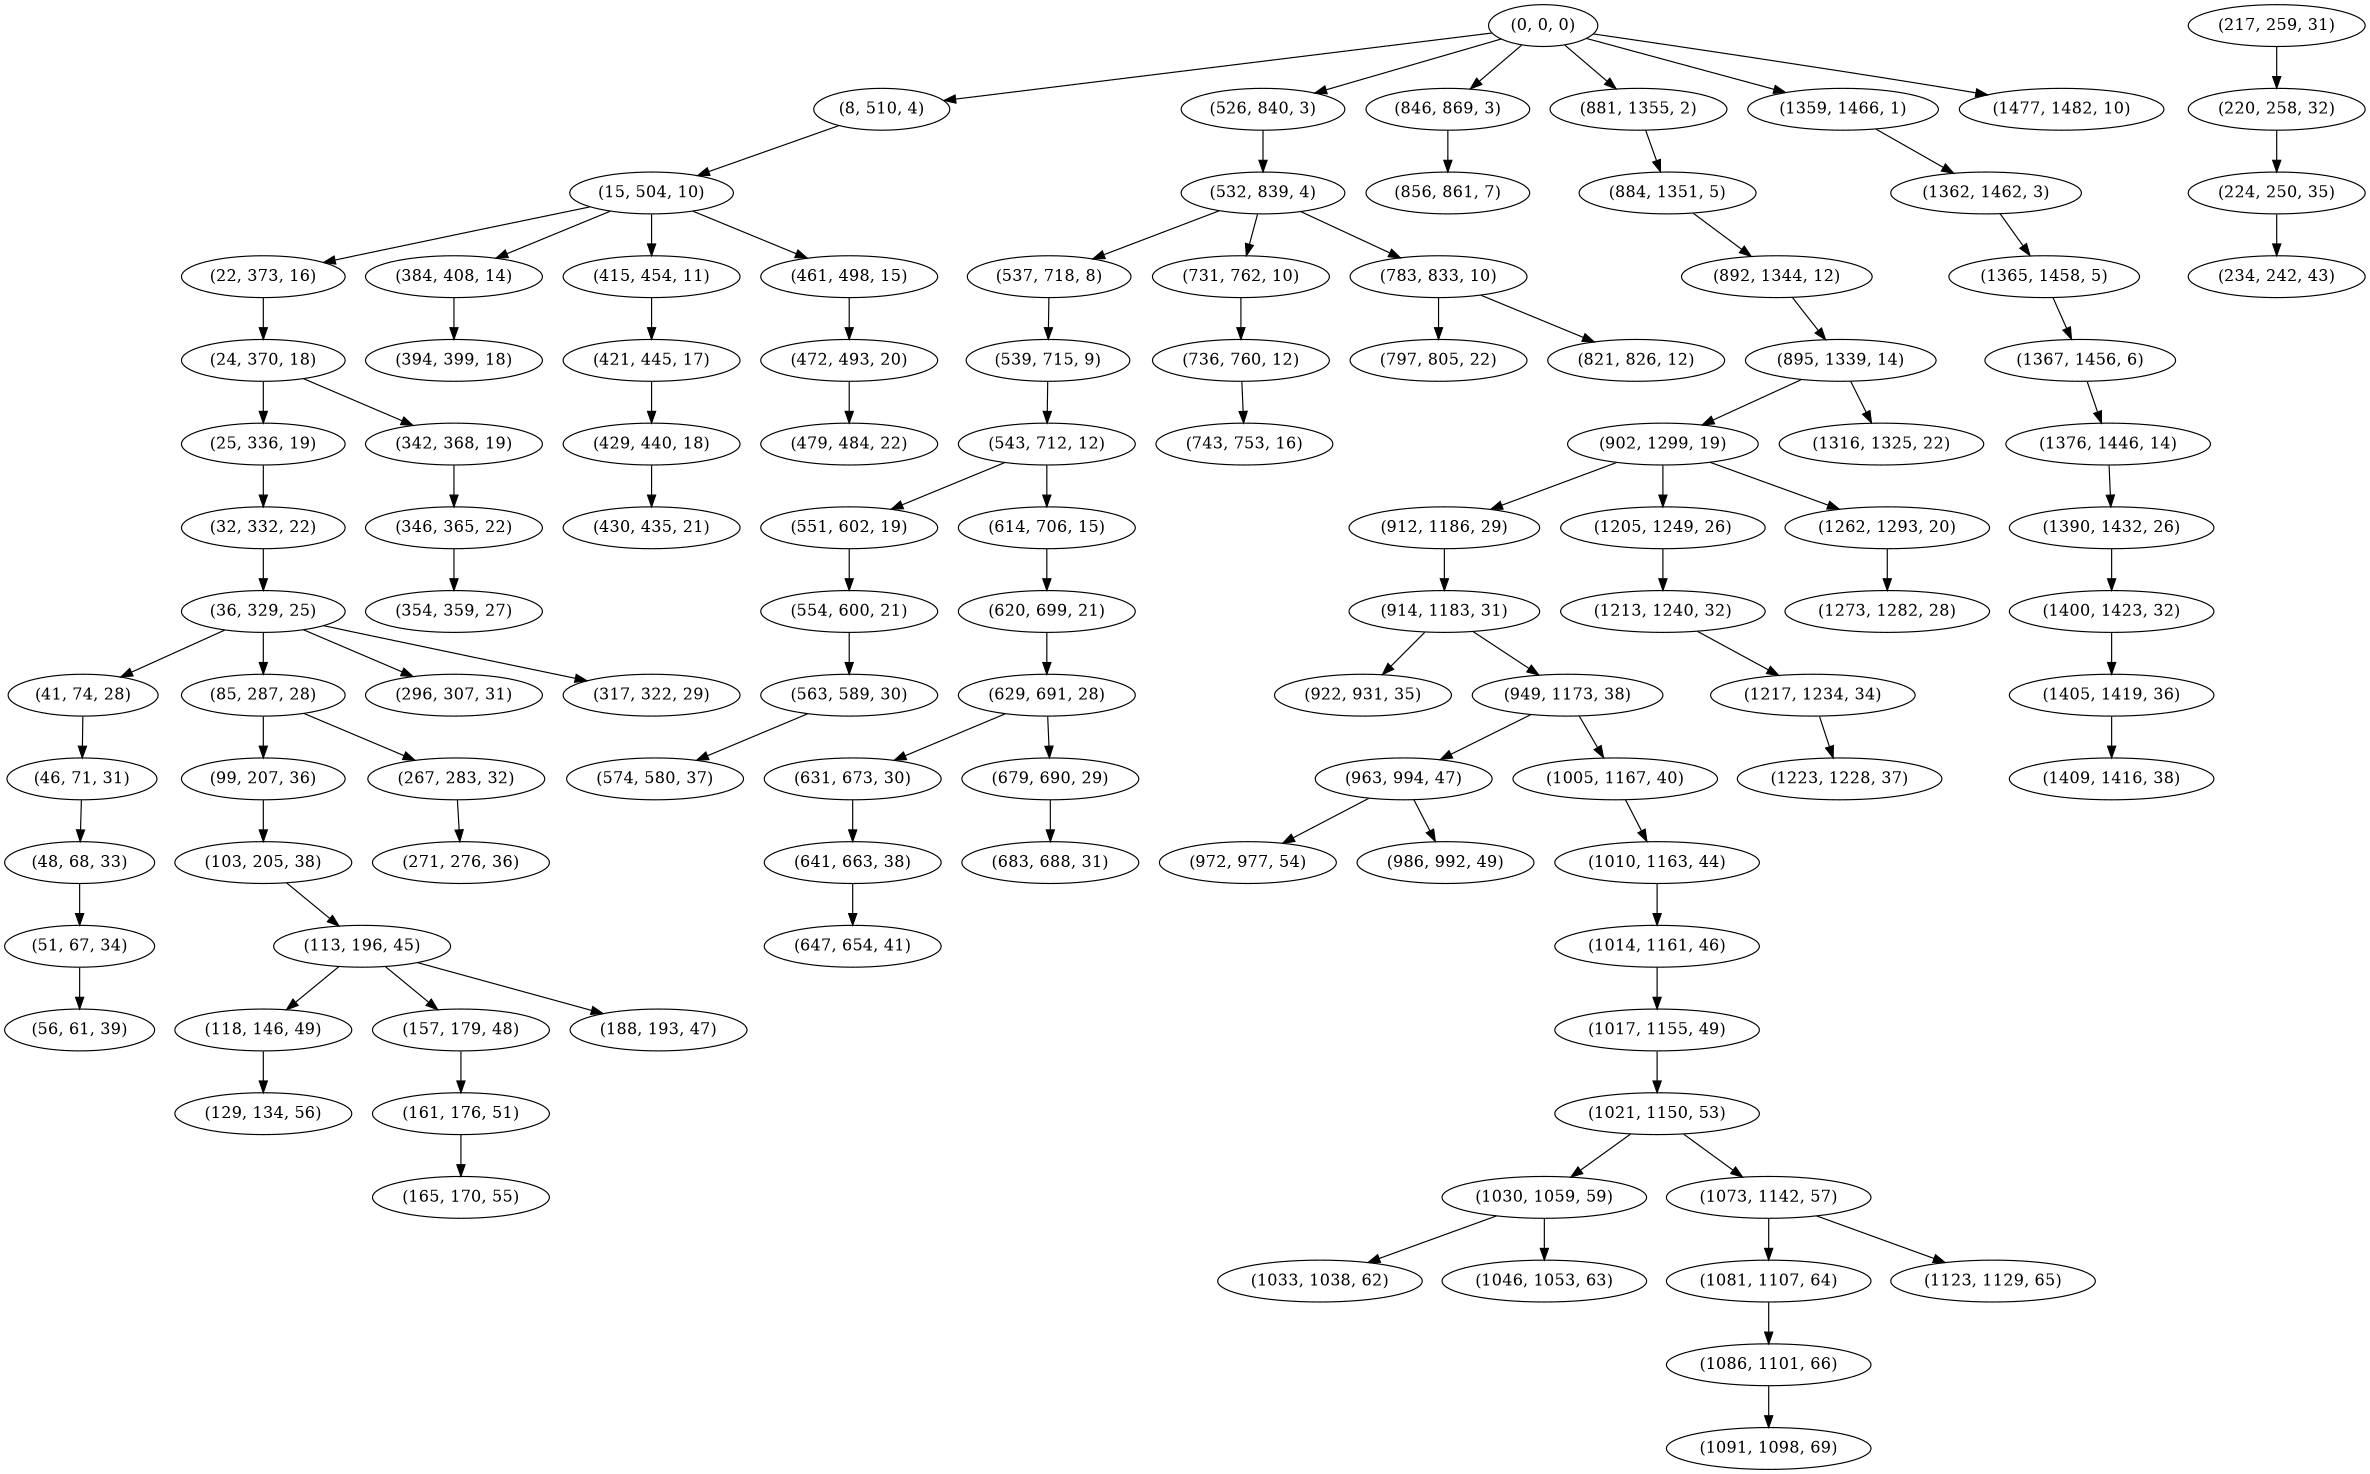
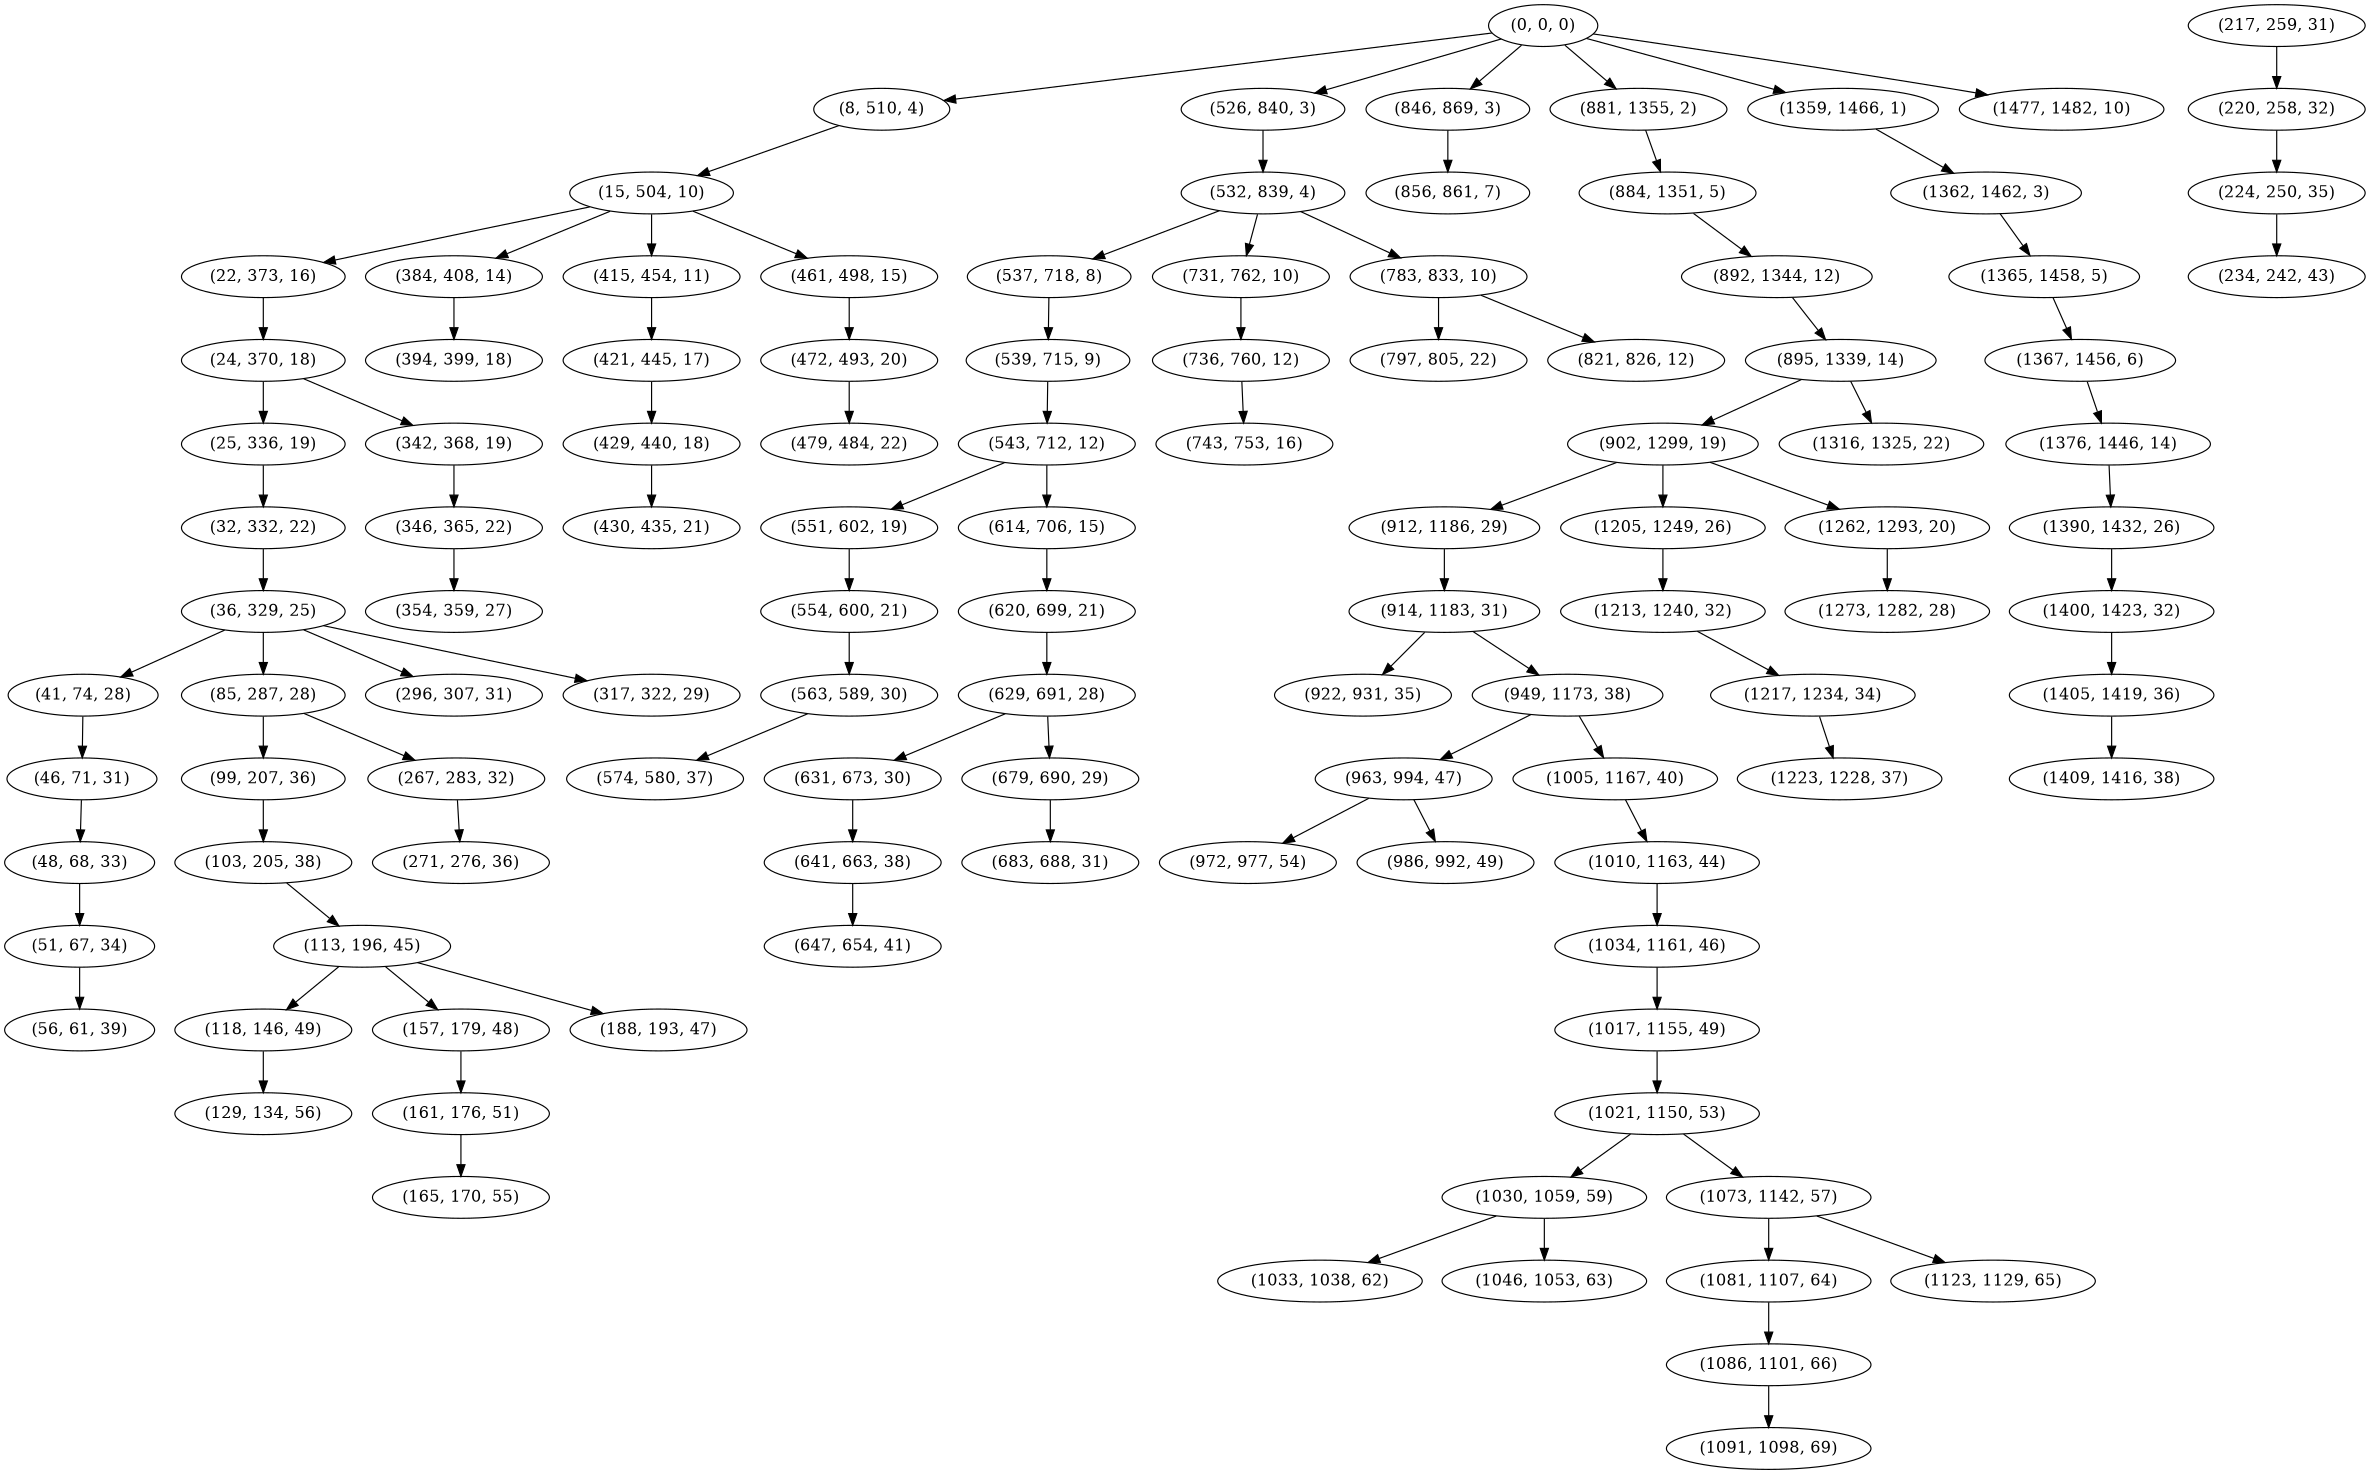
node "(1014, 1161, 46)": label "(1014, 1161, 46)" -> "(1034, 1161, 46)"
